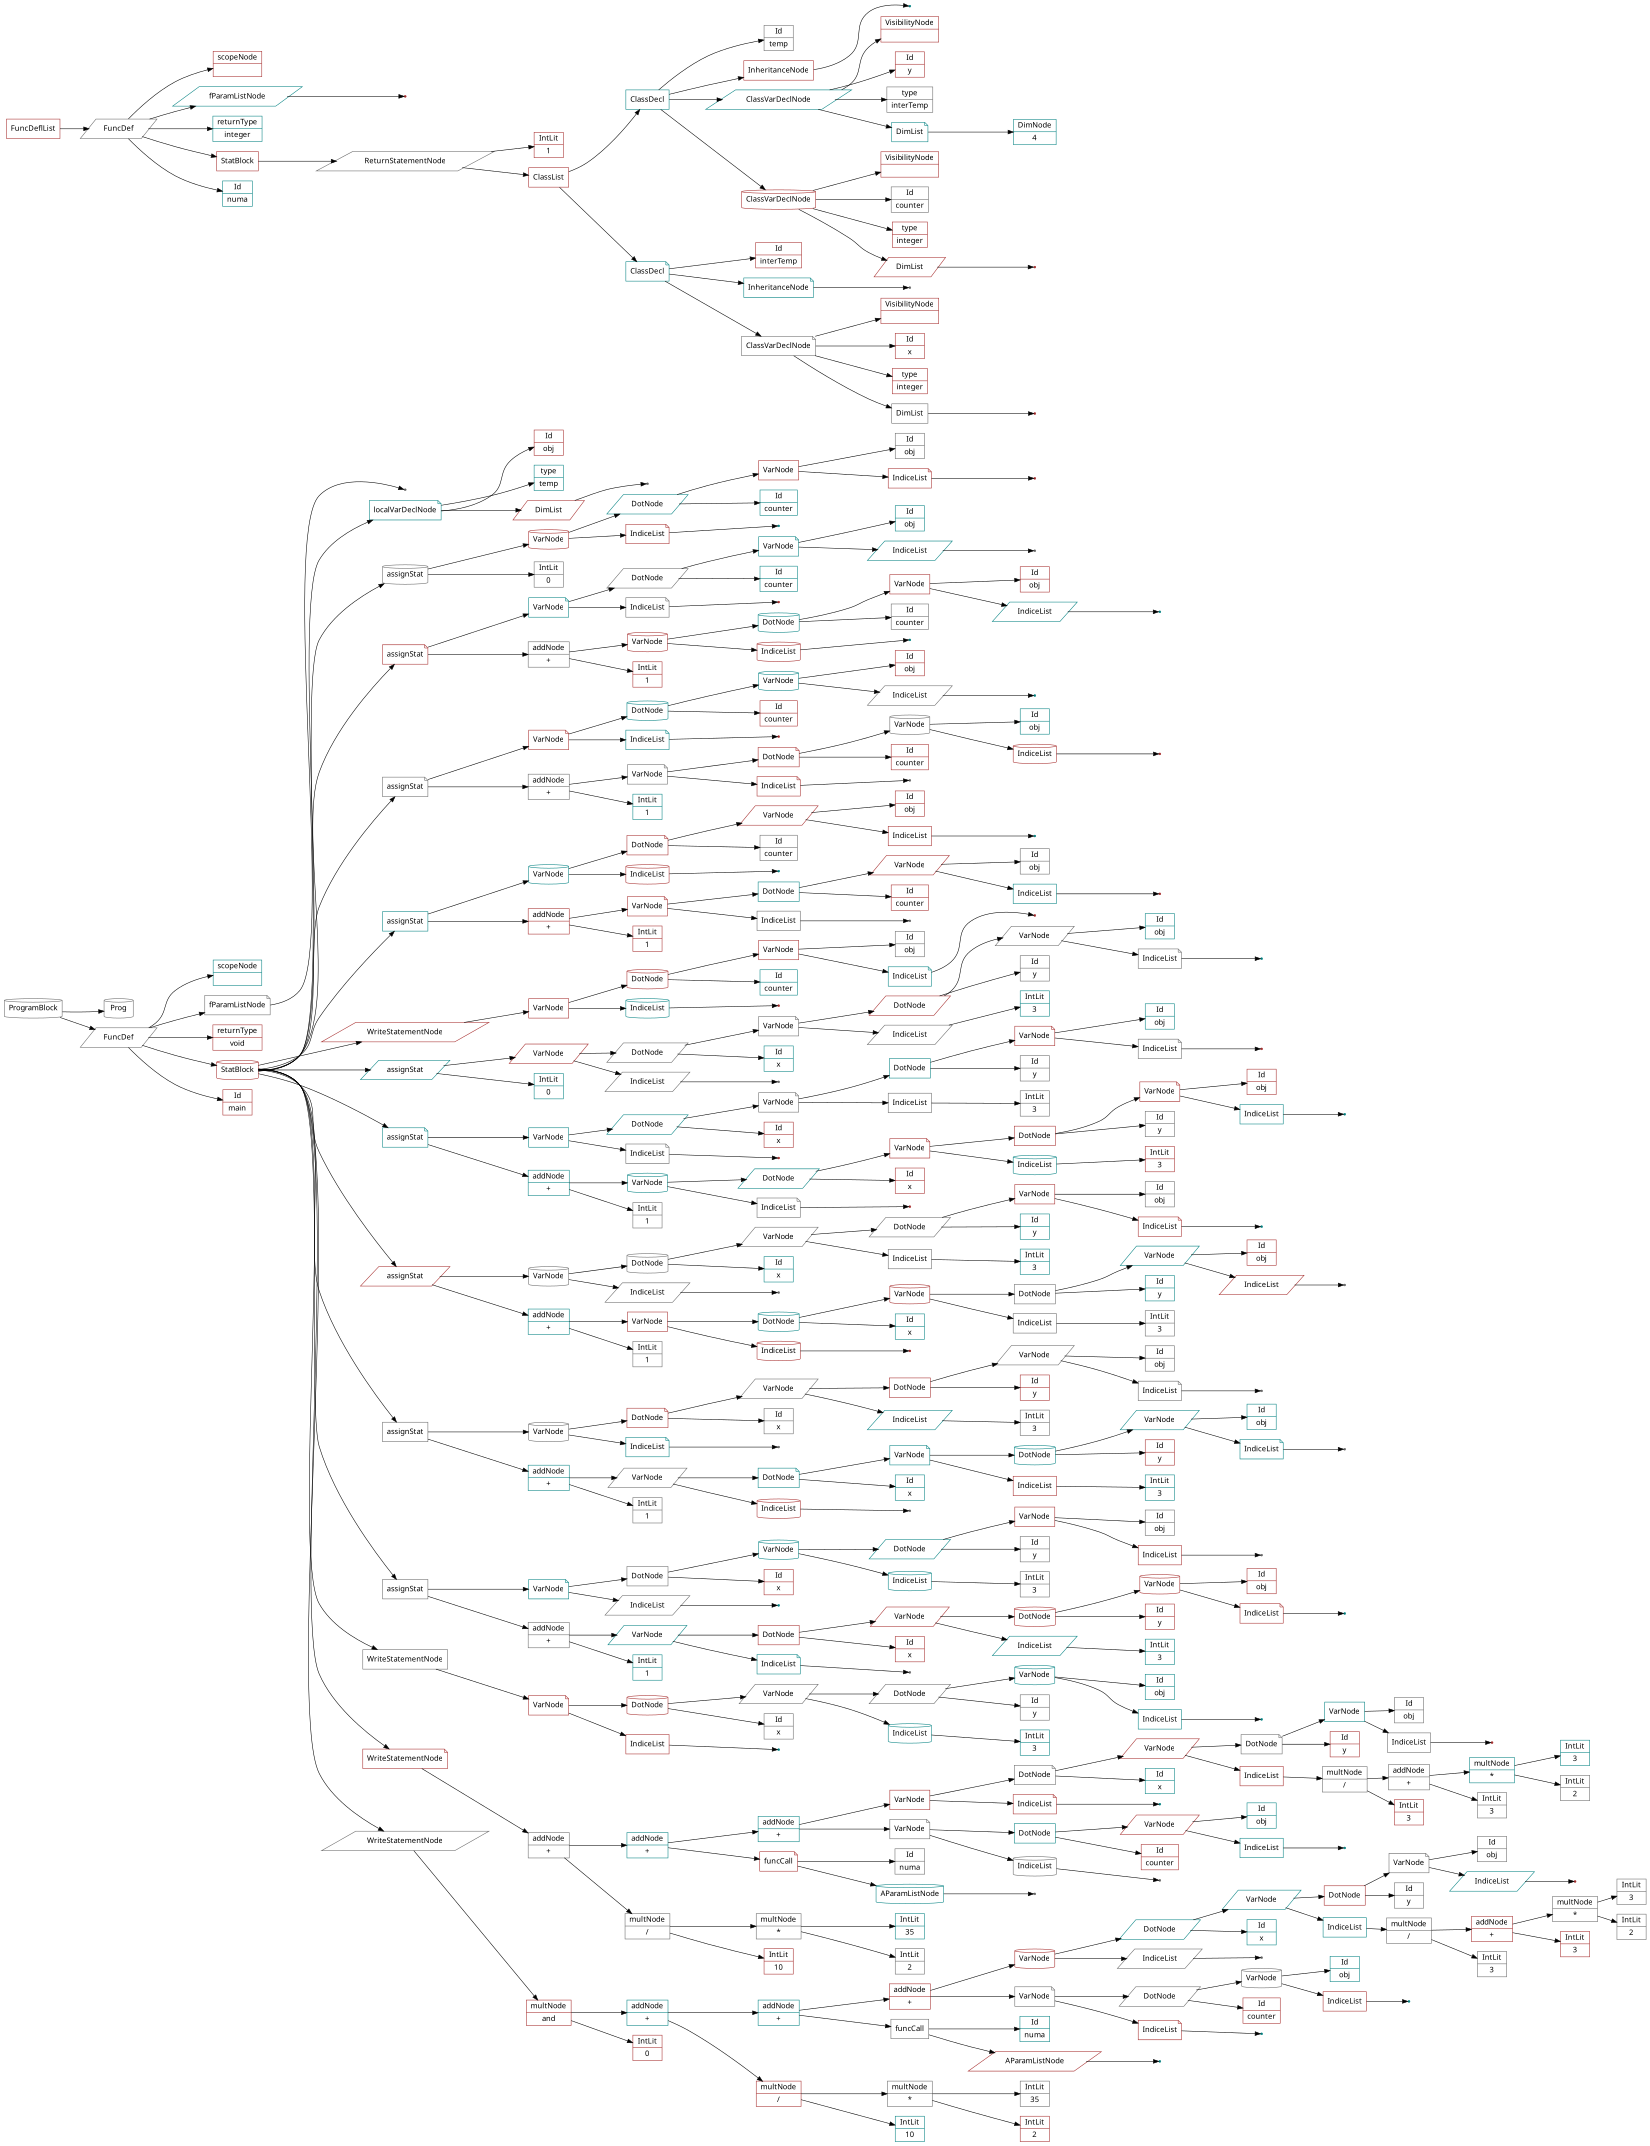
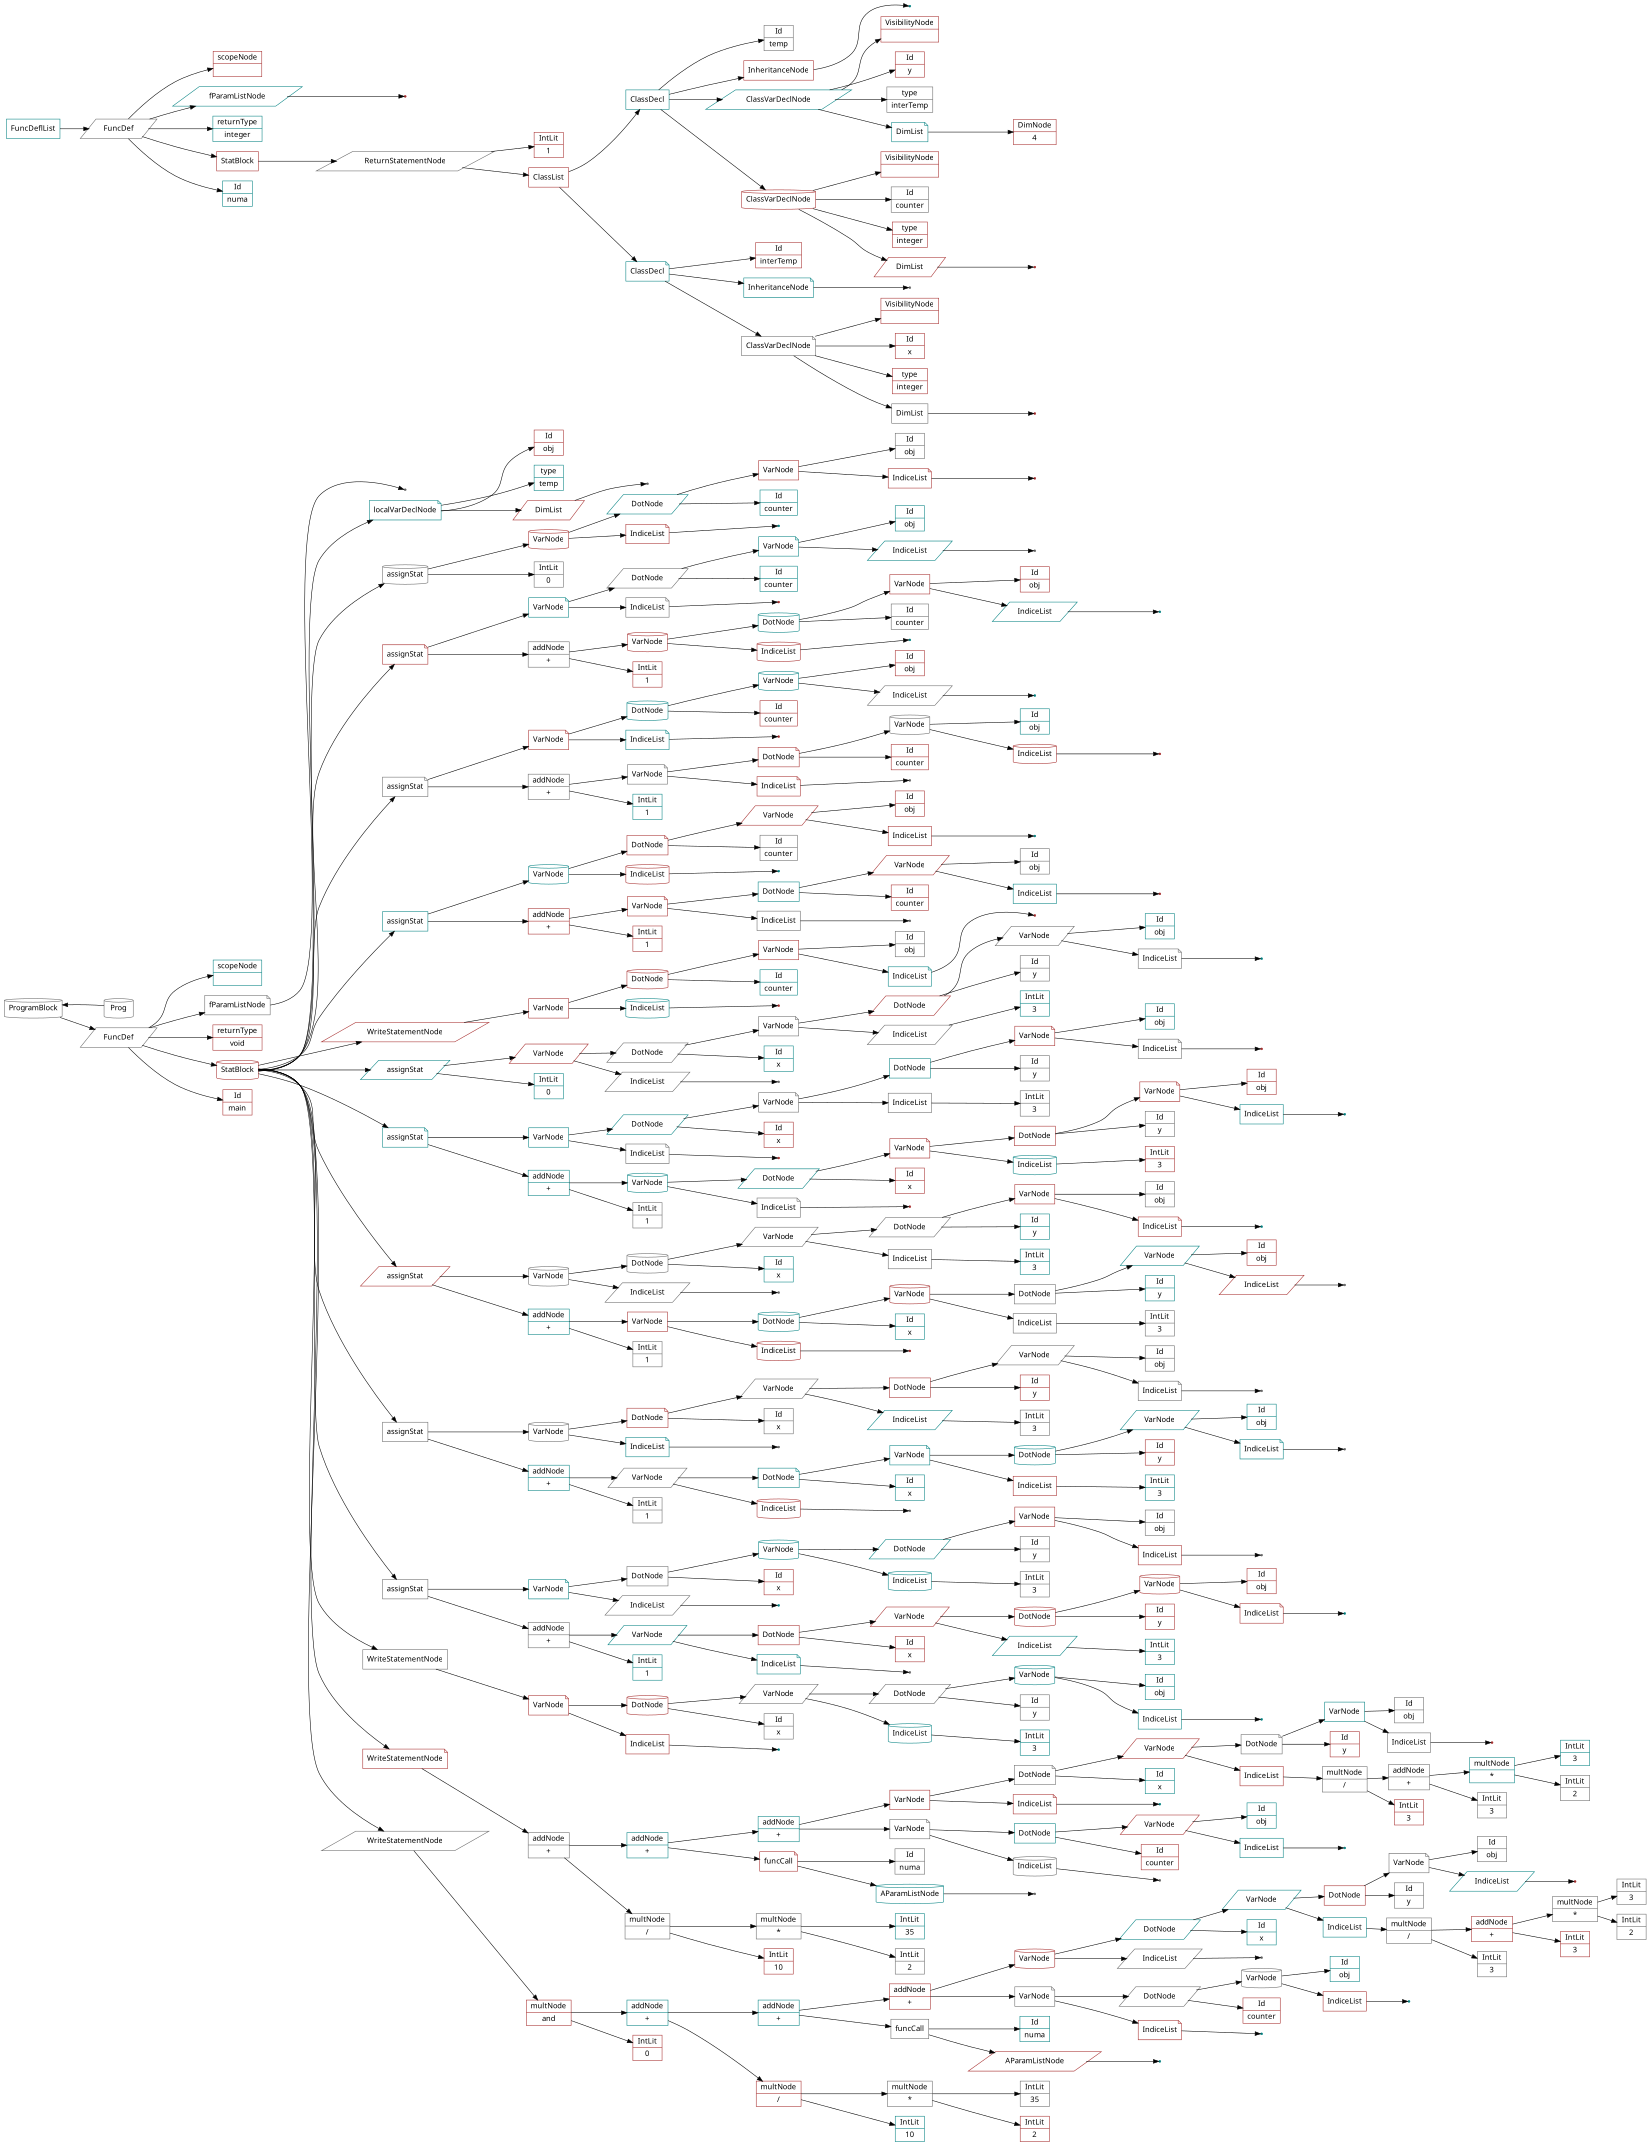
node "FuncDeflList": color brown -> teal
node "DimNode": color teal -> brown
edge "ProgramBlock" -> "Prog": reversed
